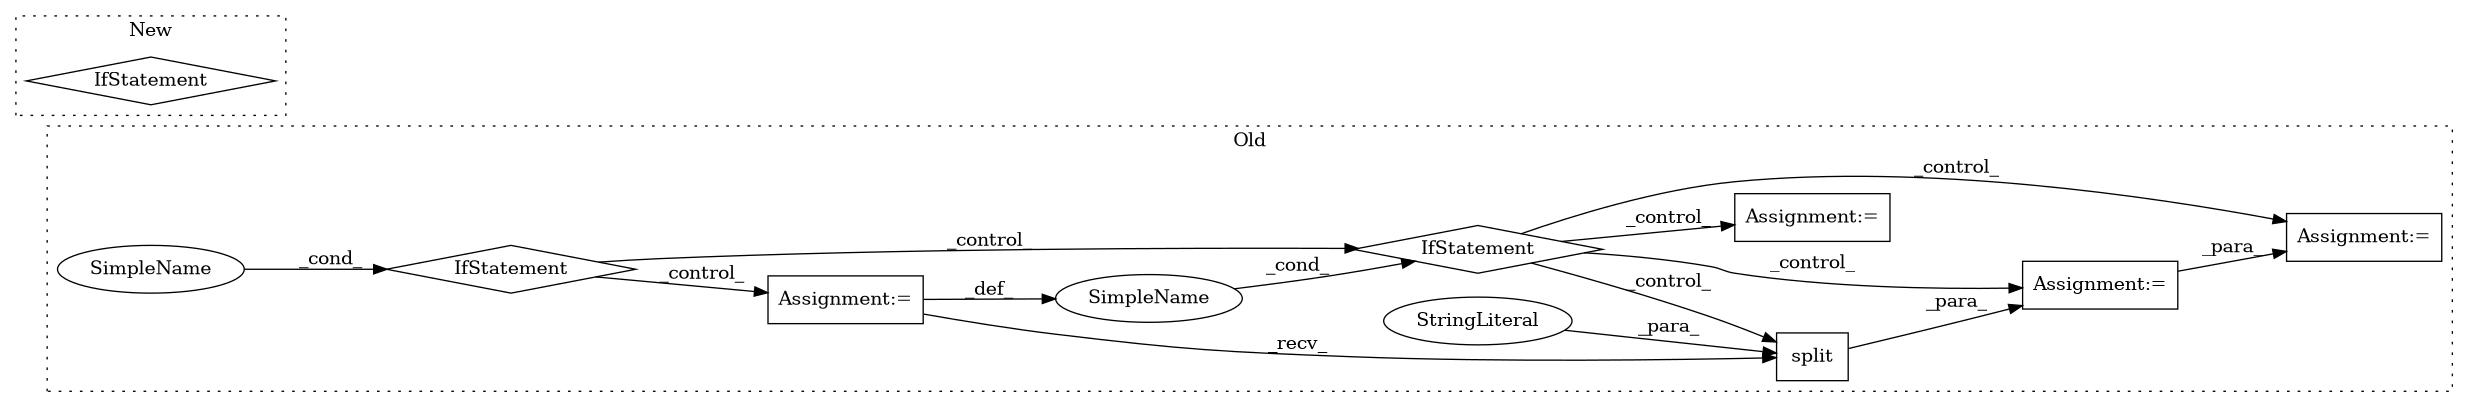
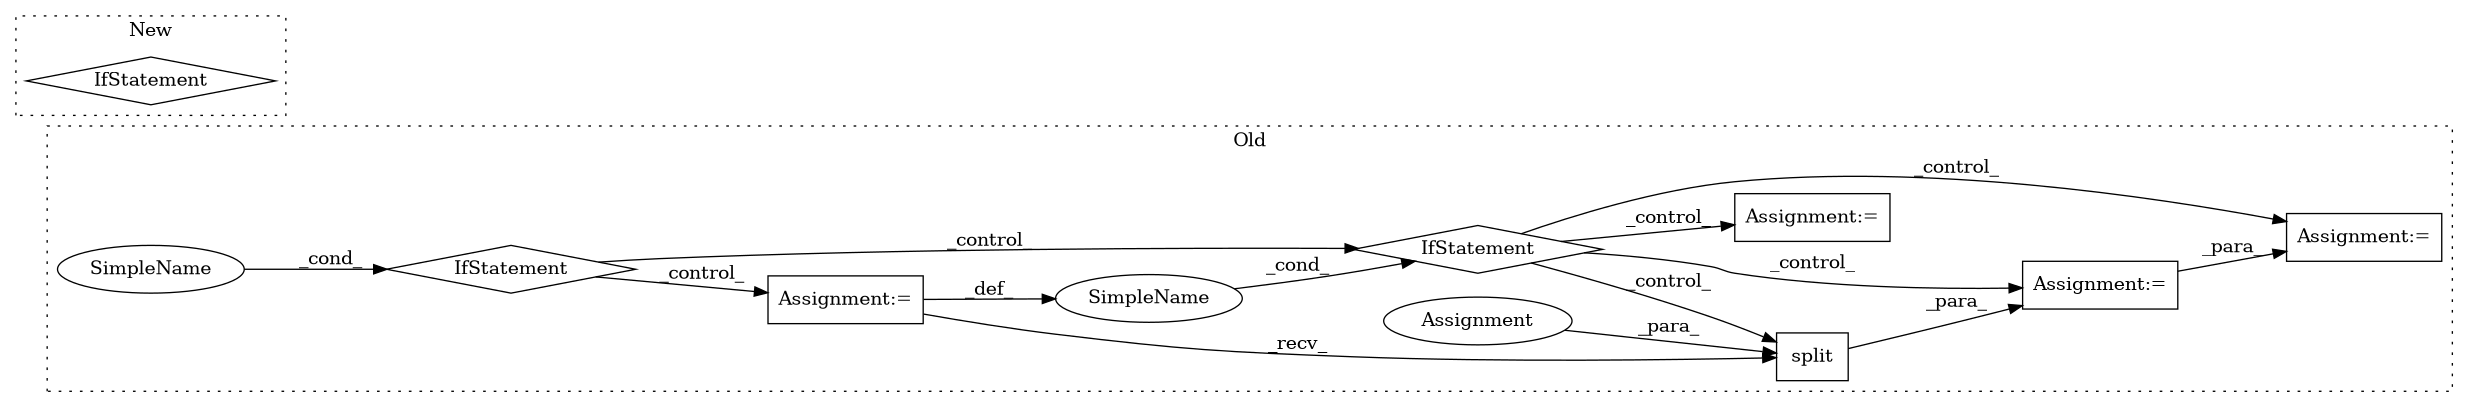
node "StringLiteral": label "StringLiteral" -> "Assignment"
